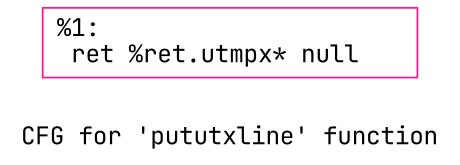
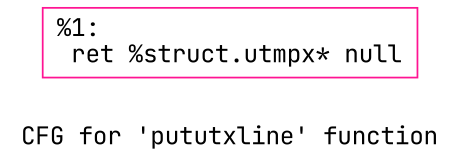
node "%1:": text "ret %ret.utmpx* null" -> "ret %struct.utmpx* null"
